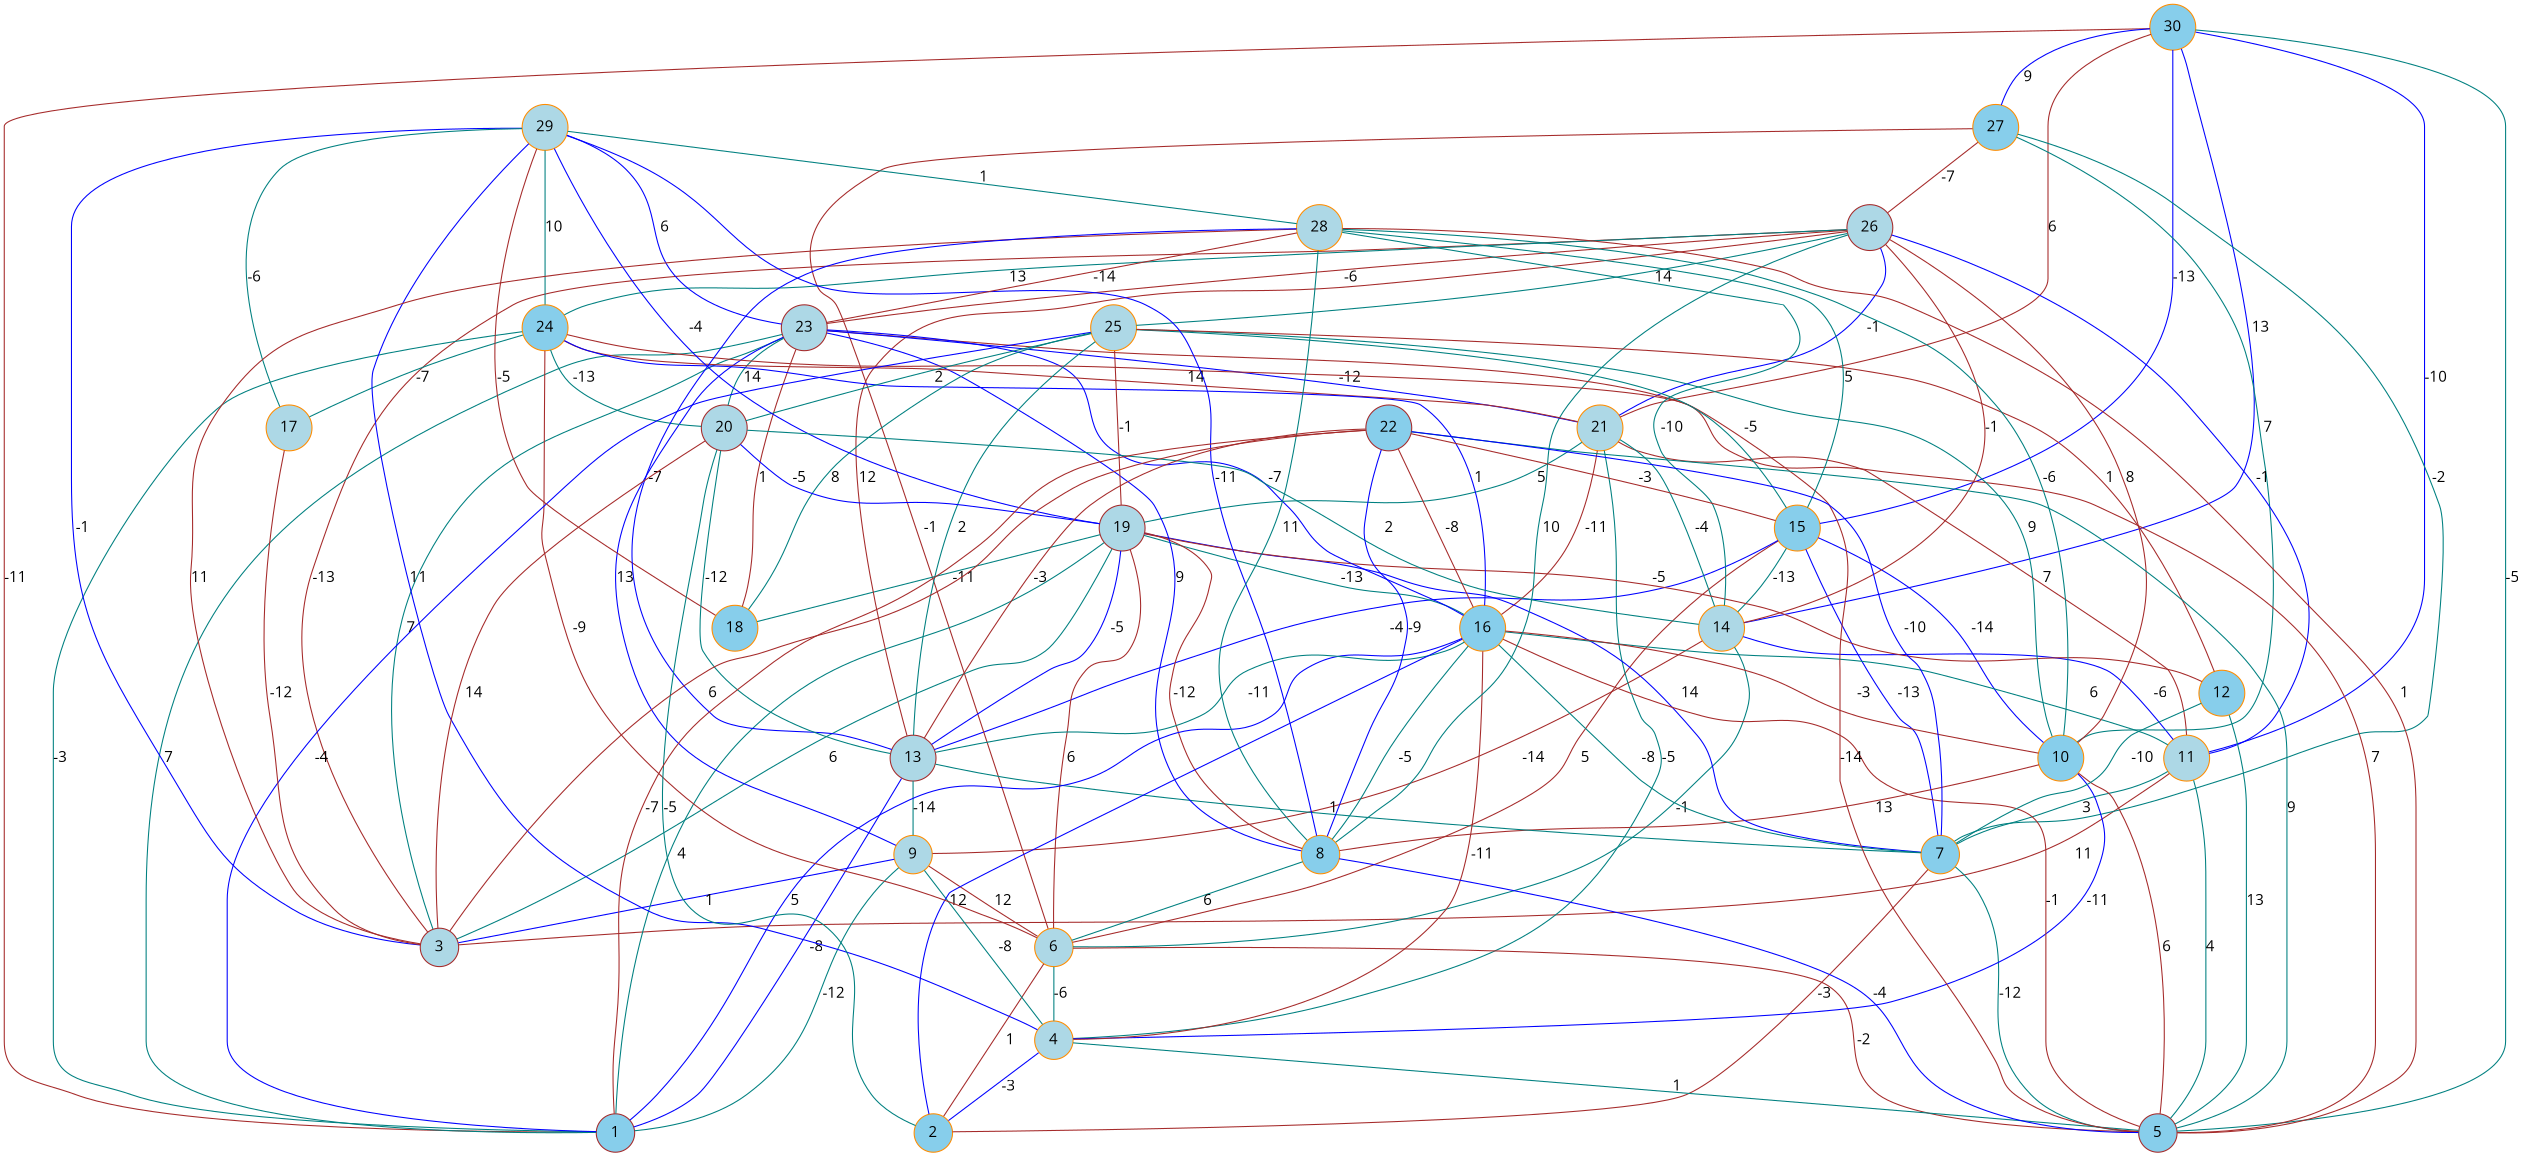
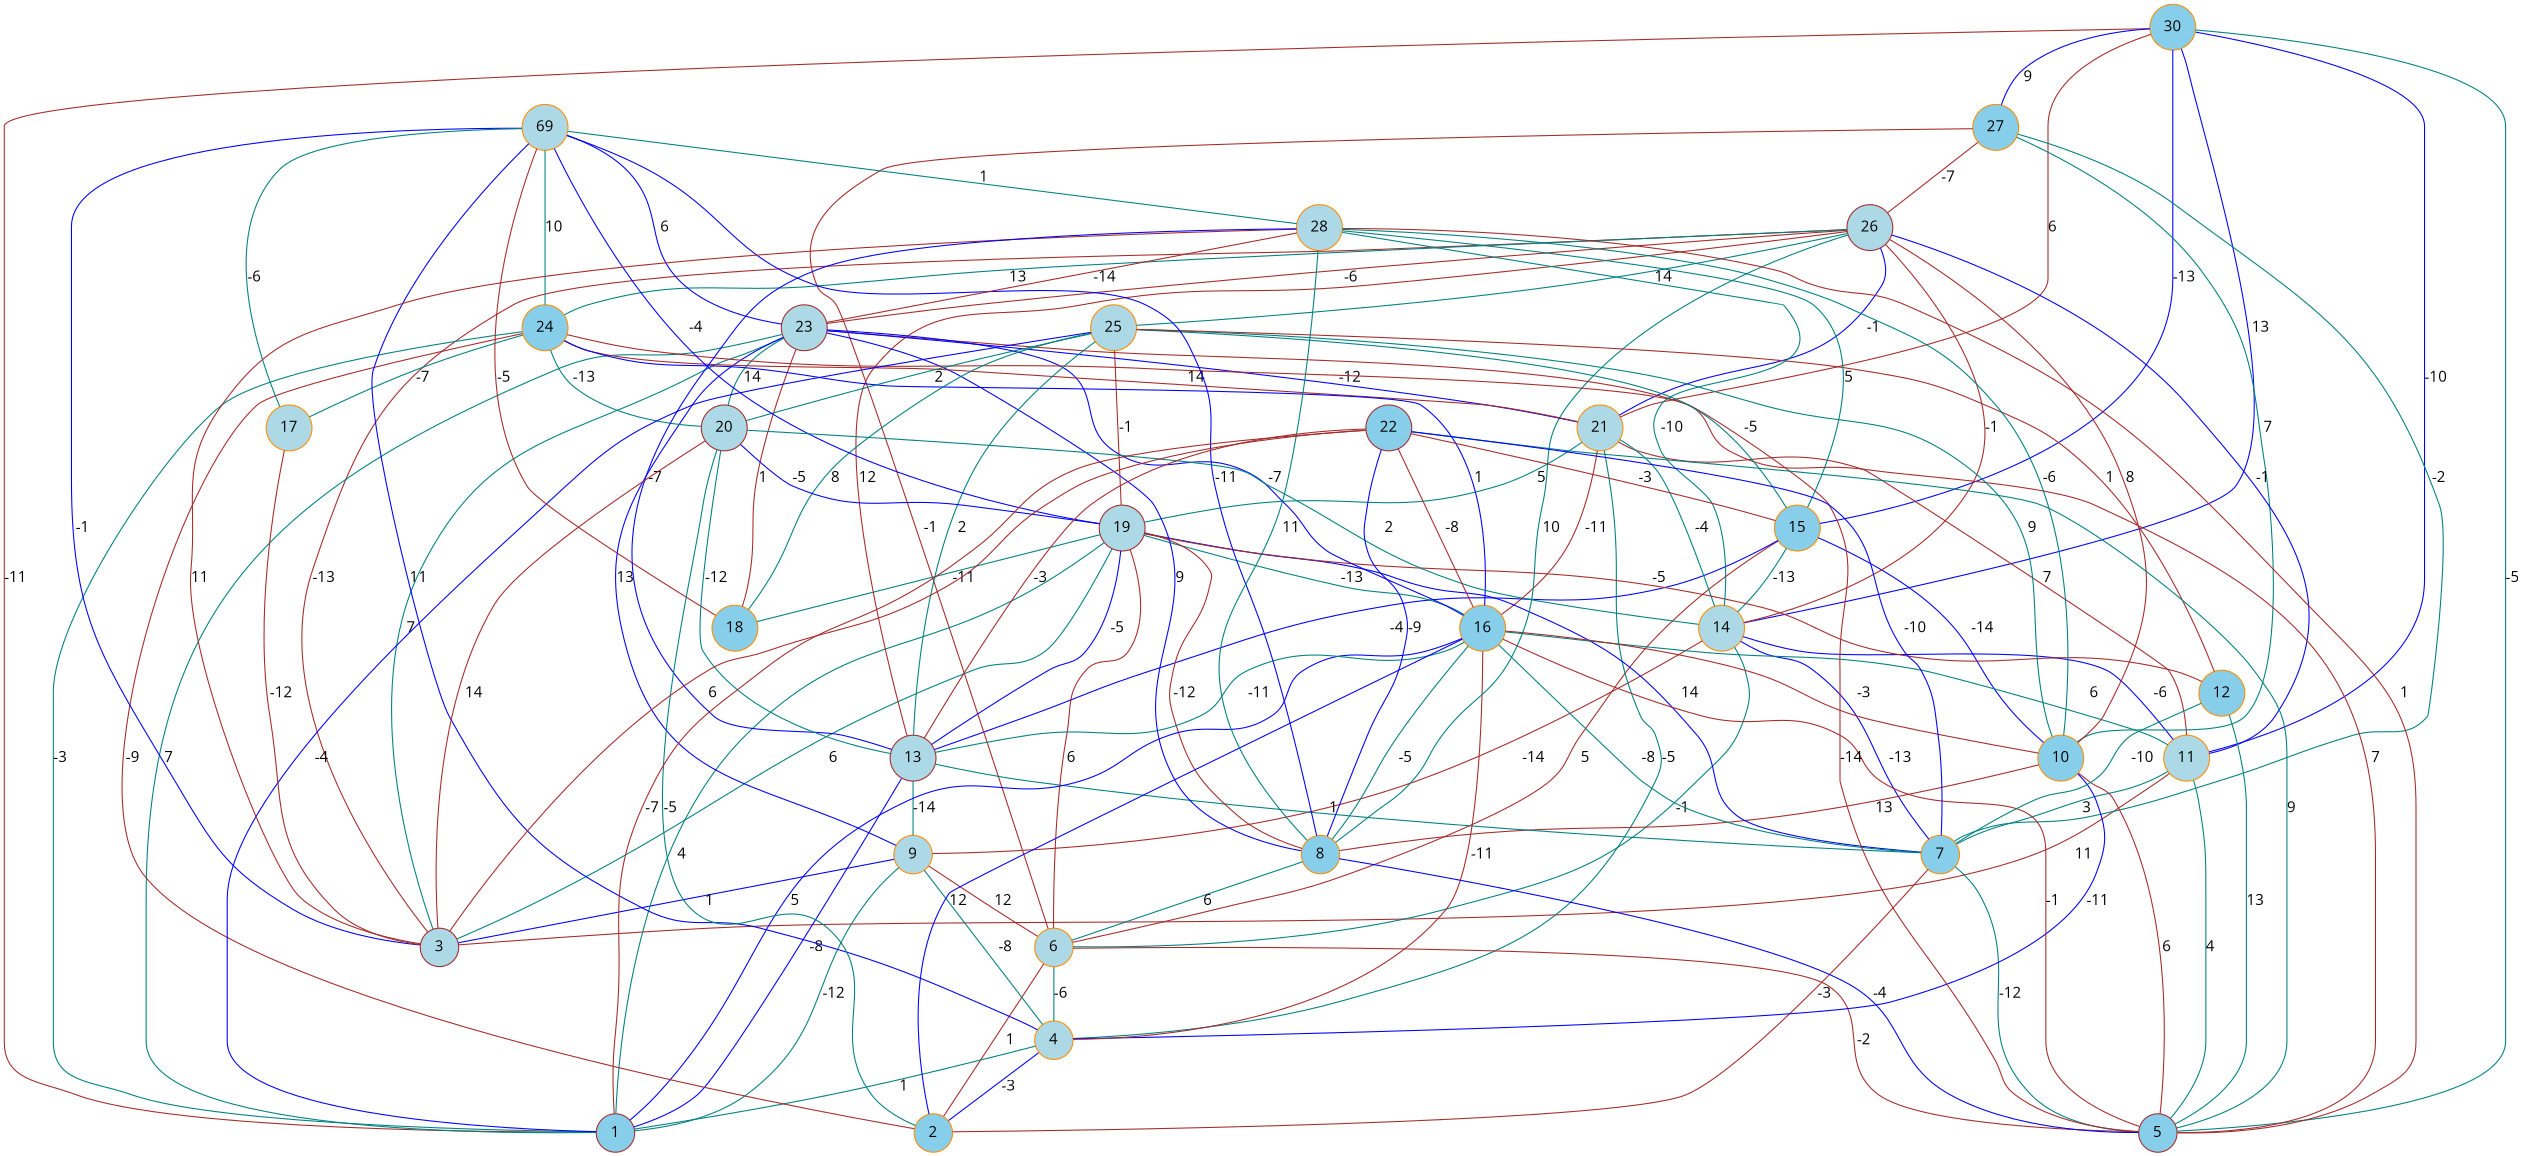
node "29": label "29" -> "69"
edge "15" -- "7": now "14" -- "7"
edge "24" -- "6": now "24" -- "2"
edge "4" -- "5": now "4" -- "1"
